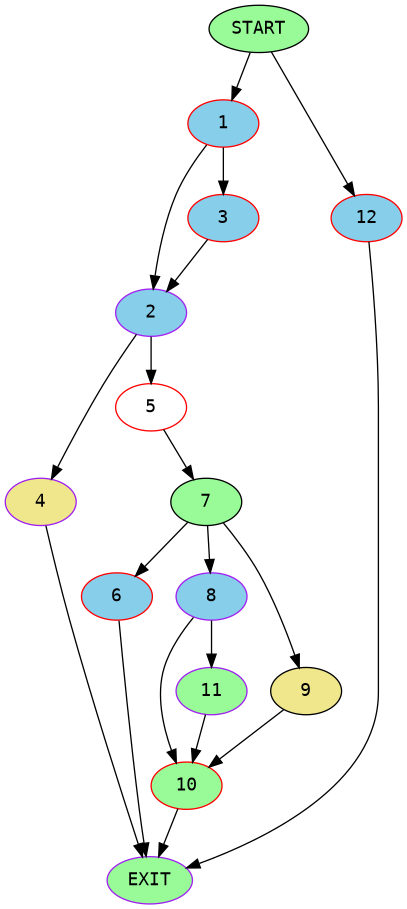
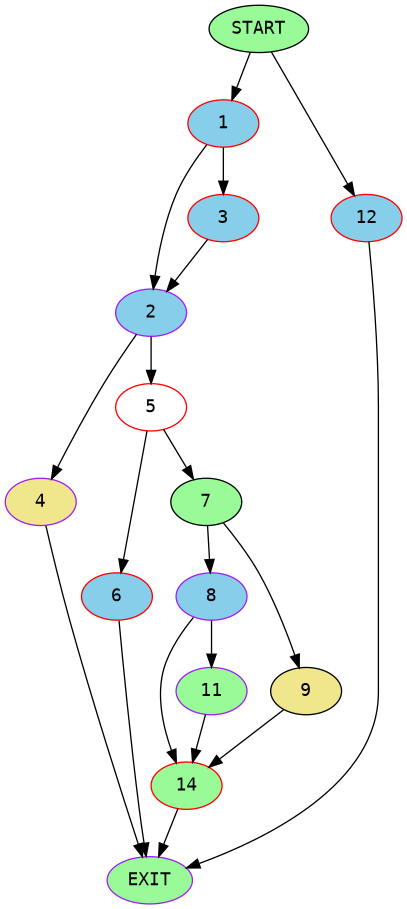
edge "7" -> "6": now "5" -> "6"
node "10": label "10" -> "14"
